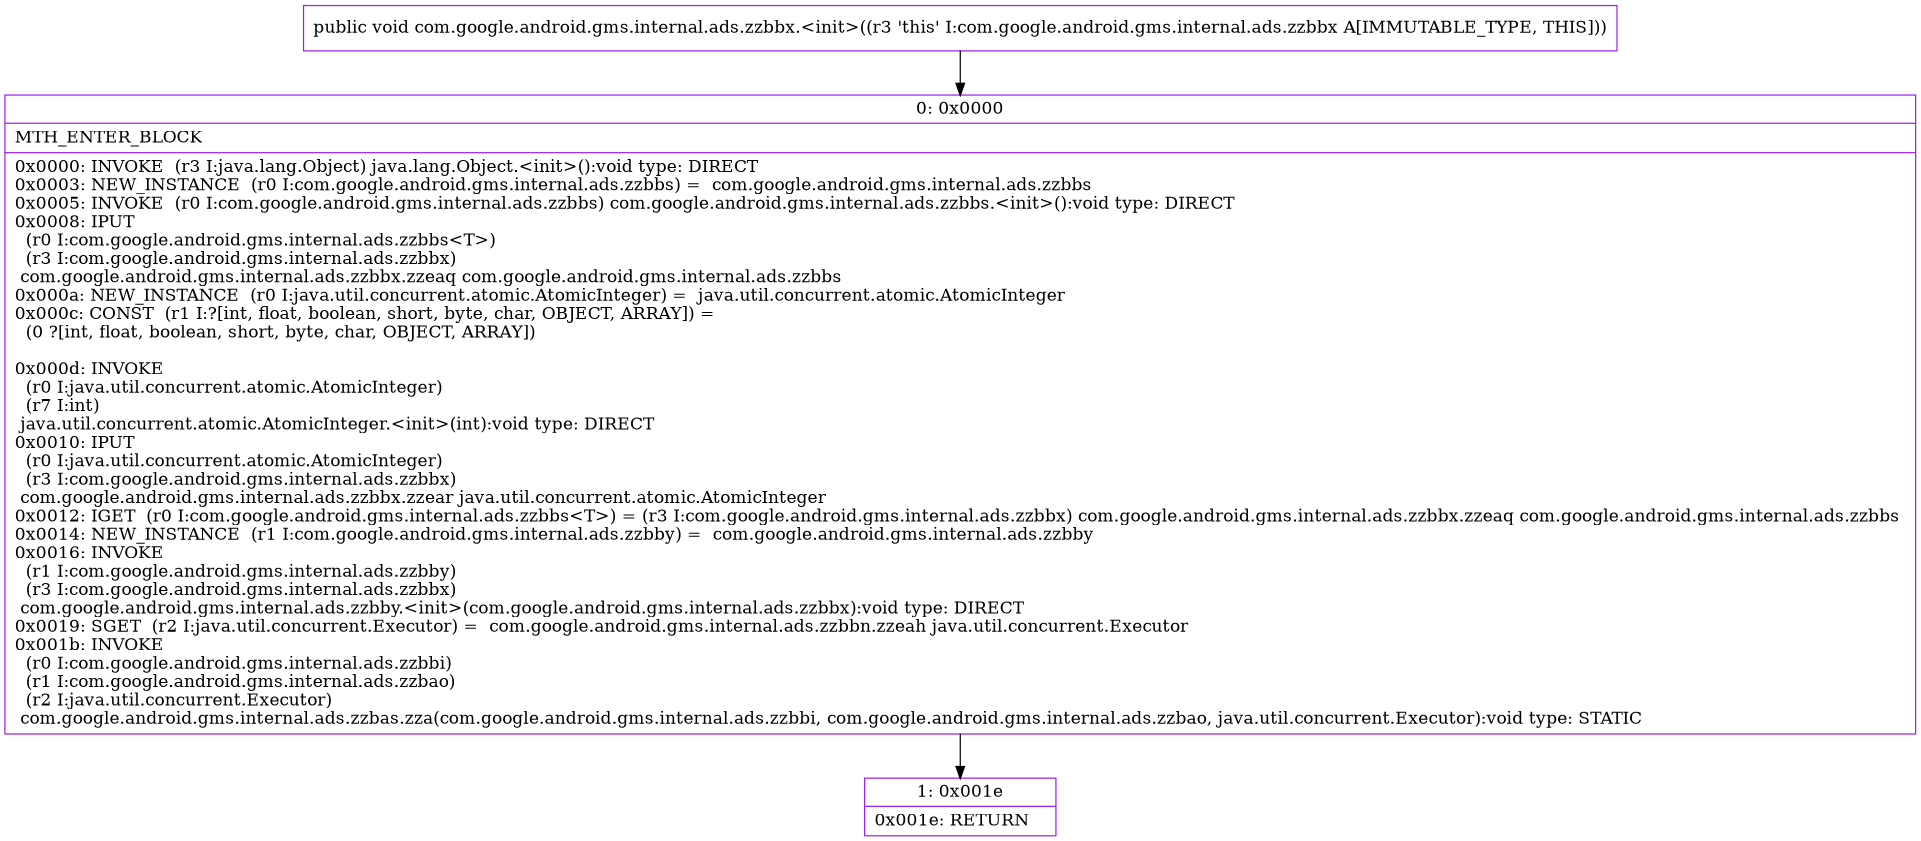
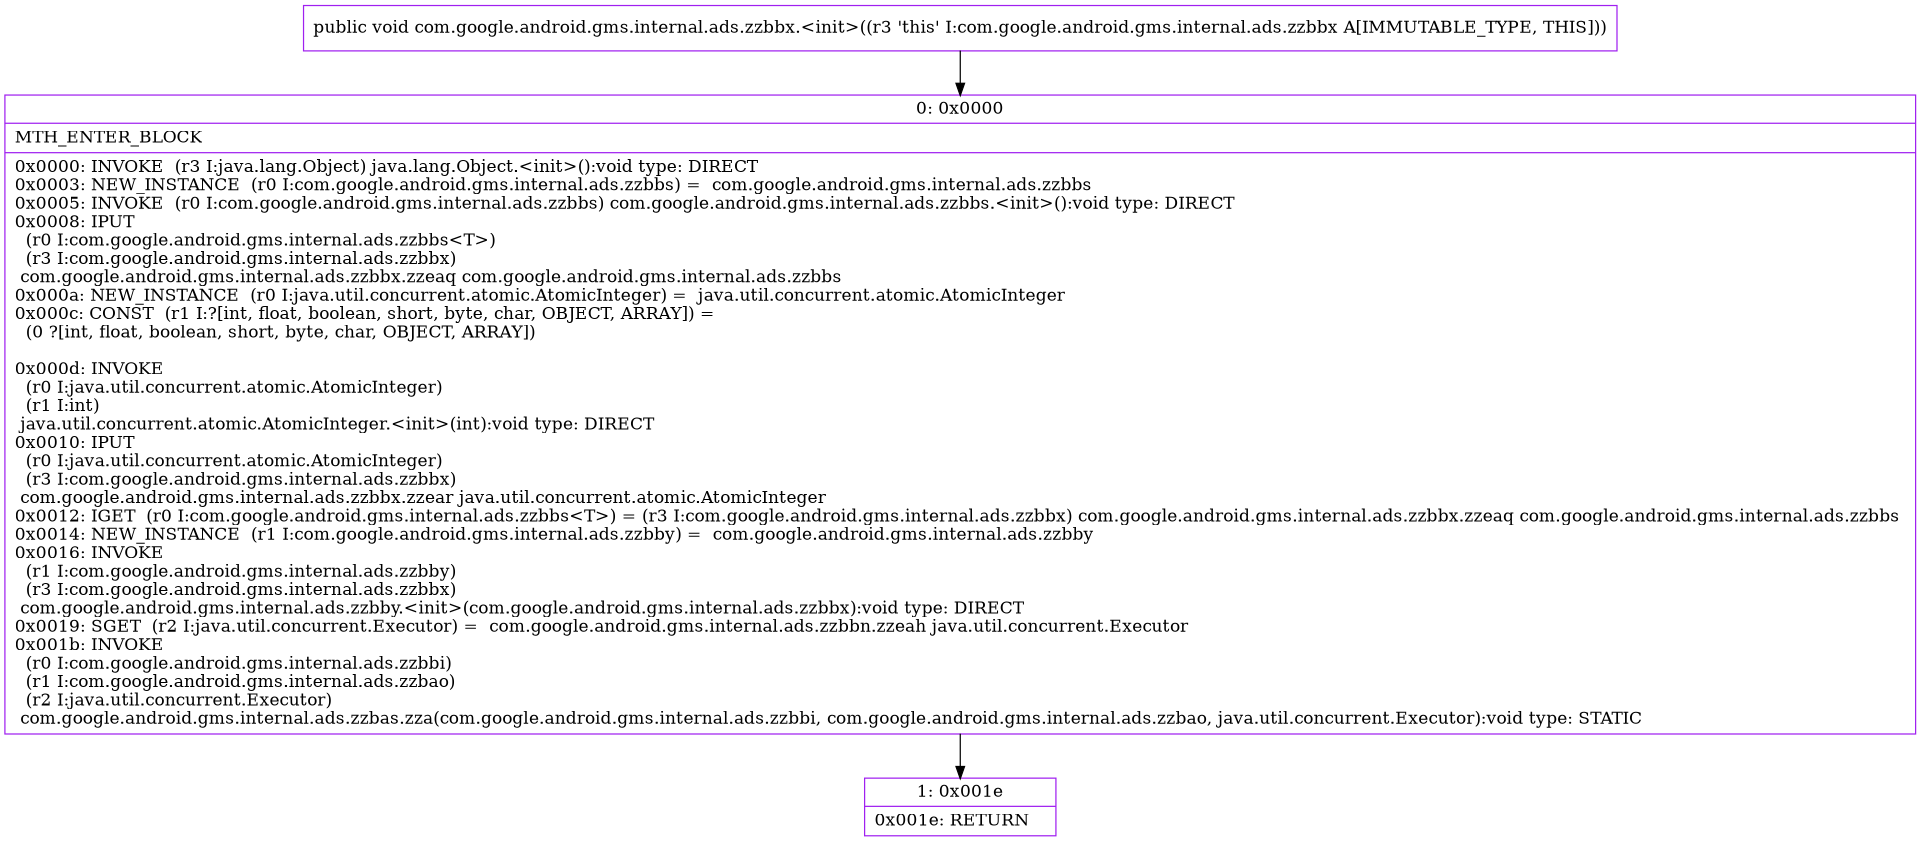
node "0: 0x0000": text "(r7 I:int)" -> "(r1 I:int)"
